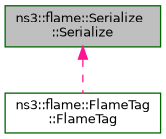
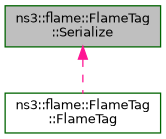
node "ns3::flame::Serialize ::Serialize": label "ns3::flame::Serialize ::Serialize" -> "ns3::flame::FlameTag ::Serialize"
